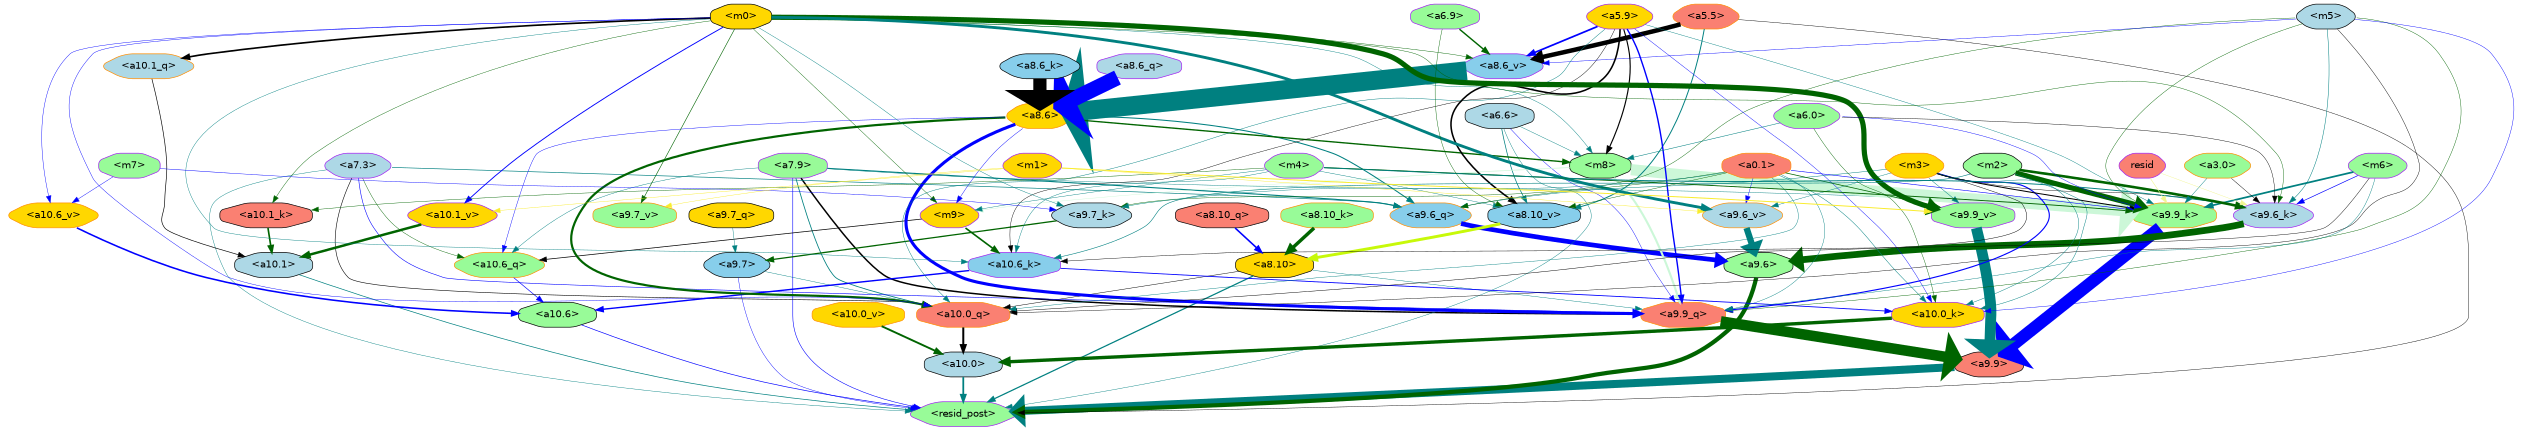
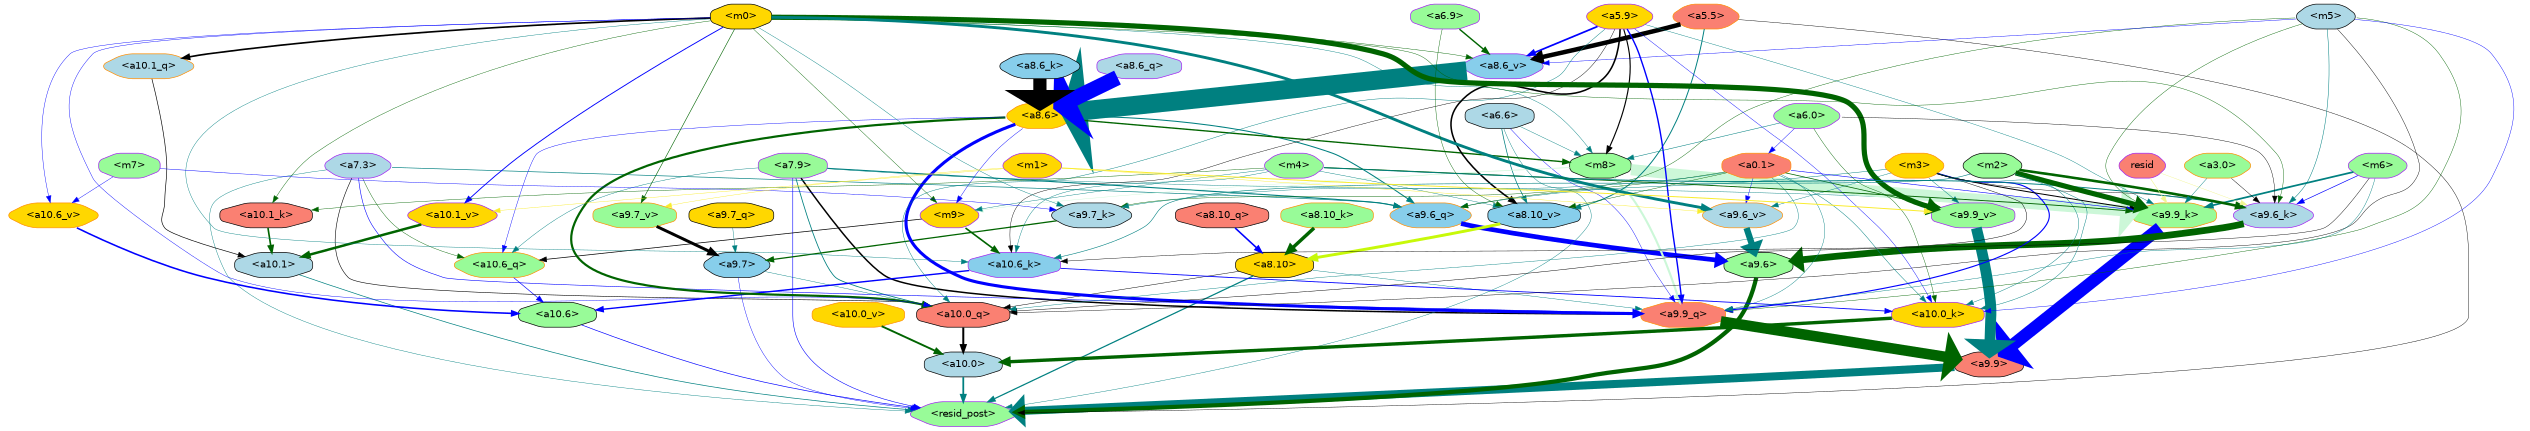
edge "<a6.0>" -> "<a9.9_k>": now "<a6.0>" -> "<a0.1>"
edge "<a9.7_v>" -> "<a9.7>": added
node "<a10.0_q>": color darkorange -> black
